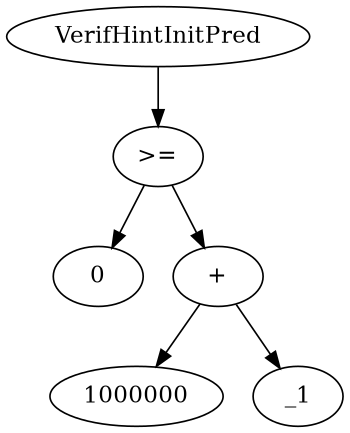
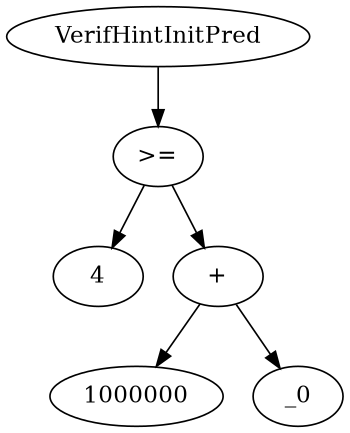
node "0": label "0" -> "4"
node "_1": label "_1" -> "_0"
